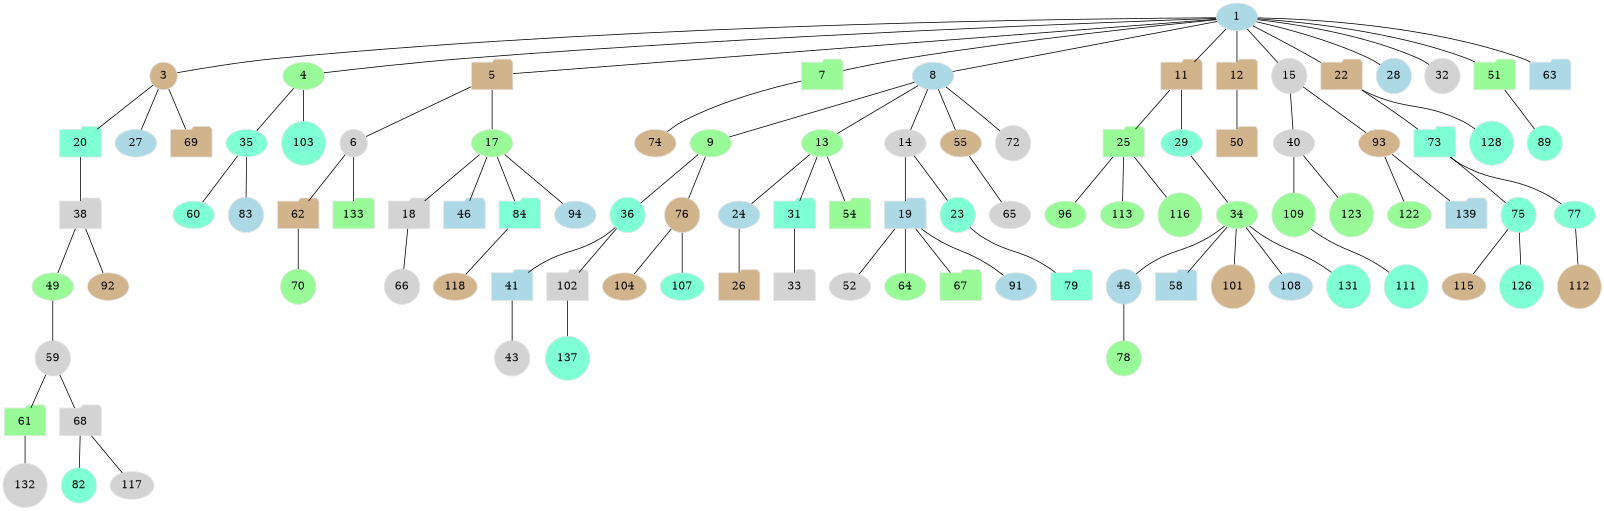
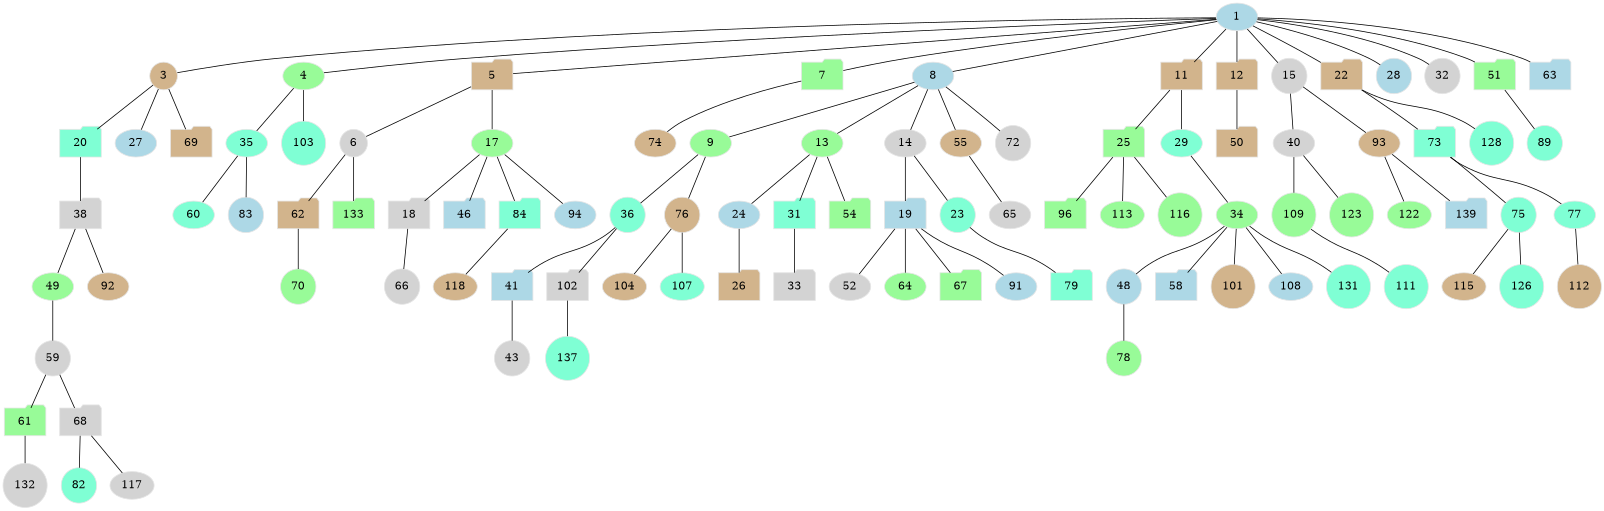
node "96": shape ellipse -> folder
